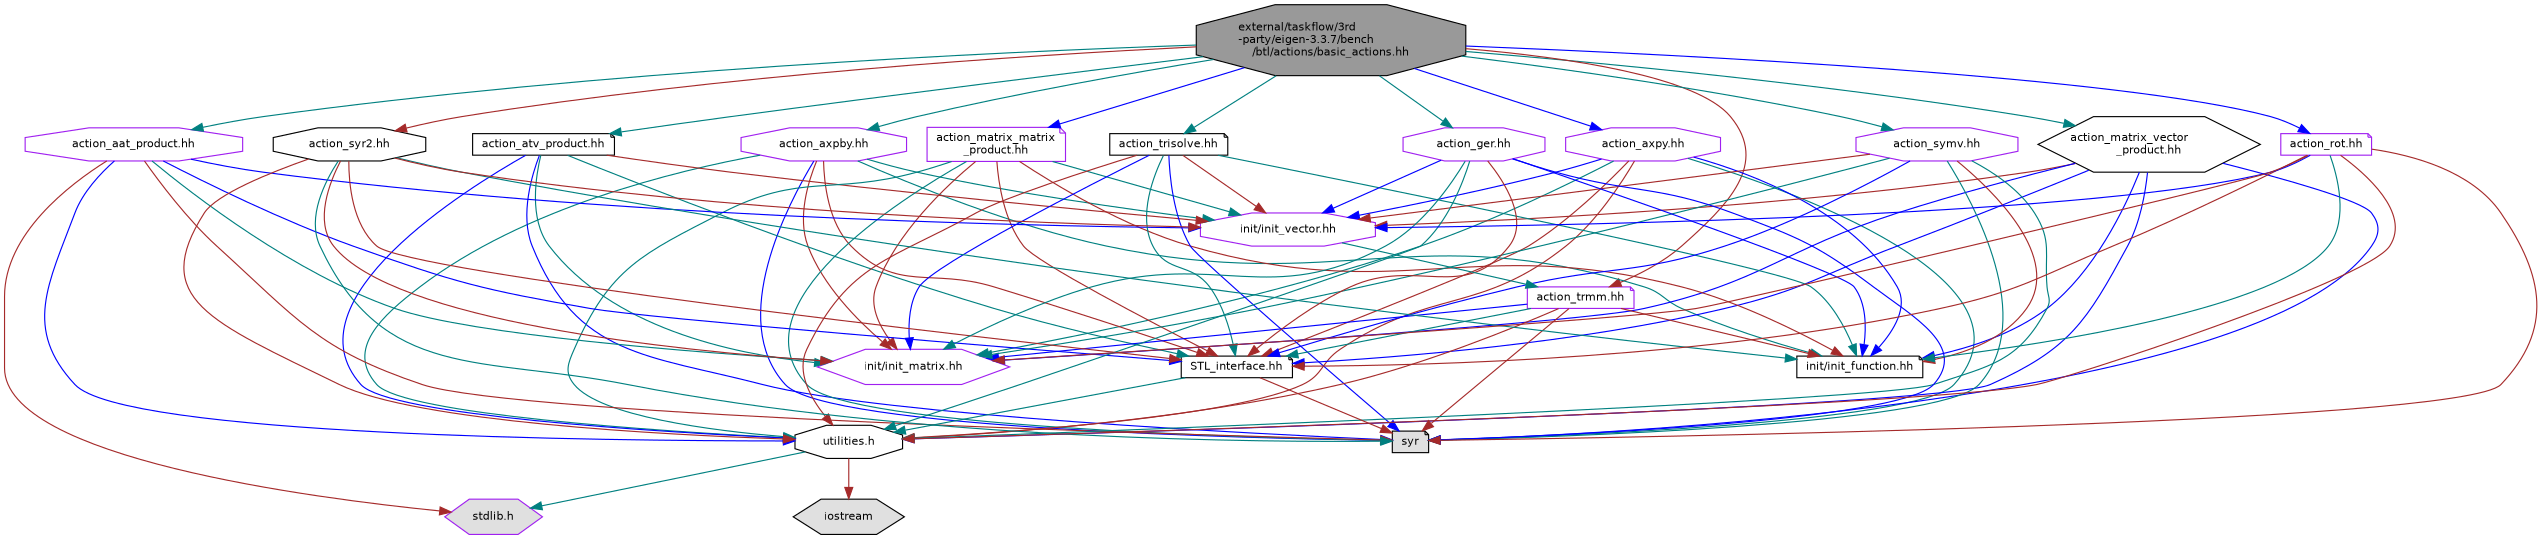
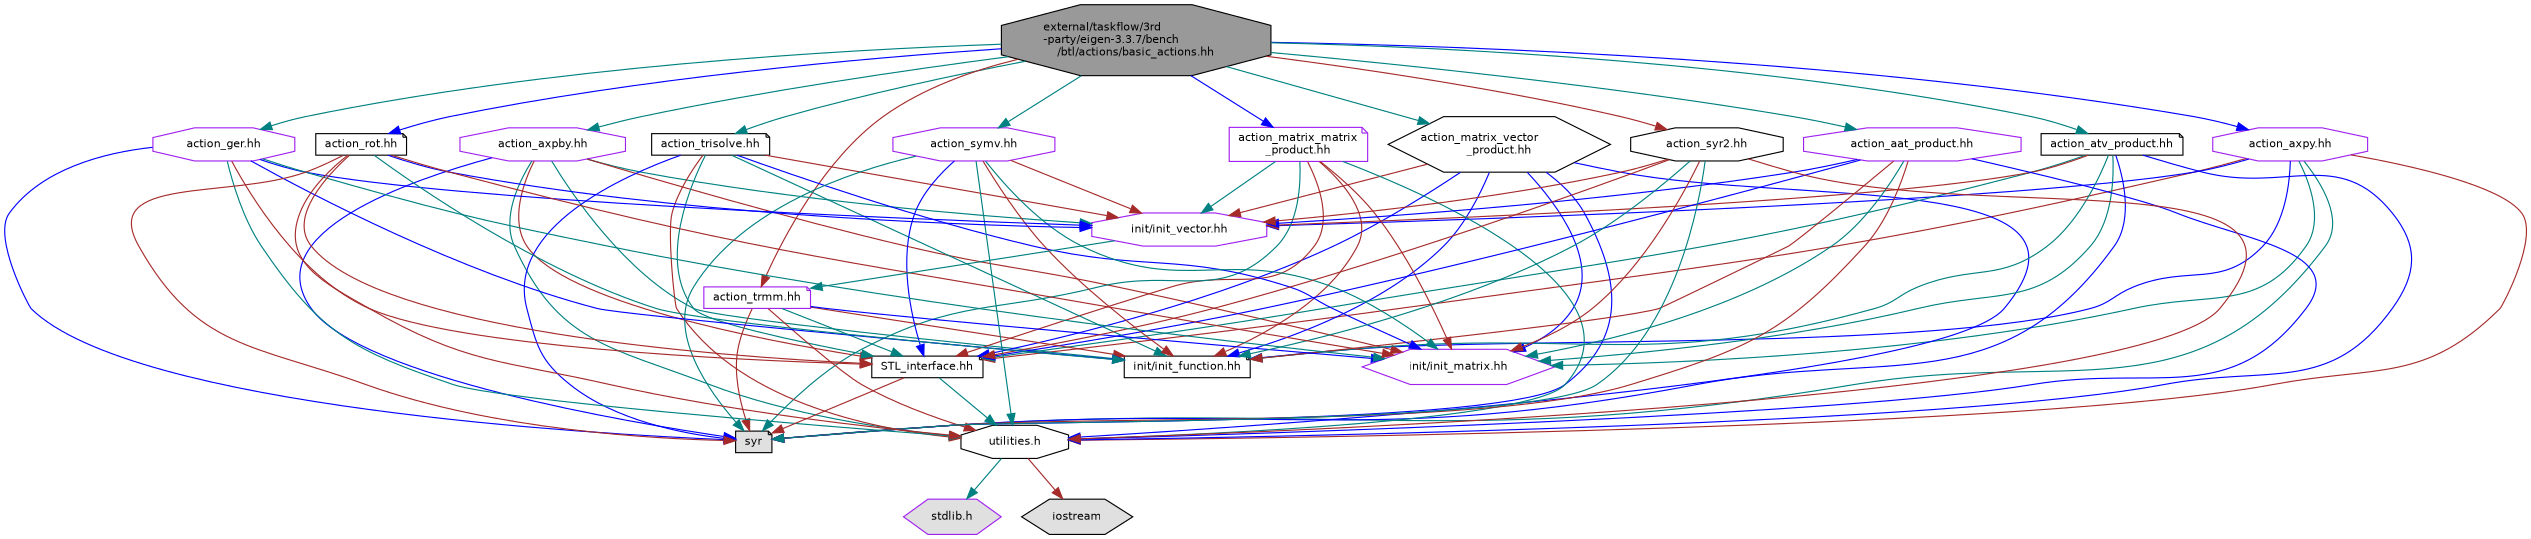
node "action_rot.hh": color purple -> black
edge "action_atv_product.hh" -> "init/init_function.hh": added
edge "action_aat_product.hh" -> "stdlib.h": now "action_aat_product.hh" -> "init/init_function.hh"
